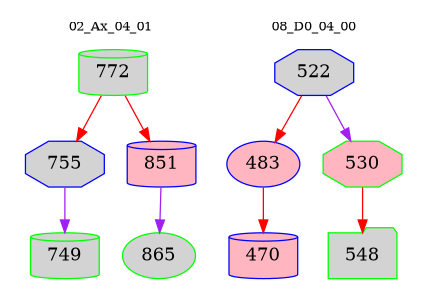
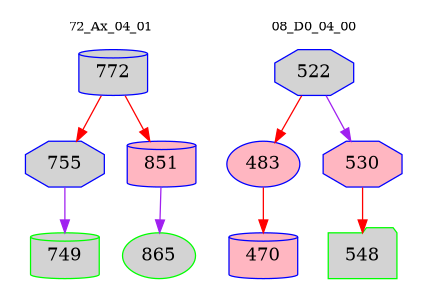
cluster "02_Ax_04_01": label "02_Ax_04_01" -> "72_Ax_04_01"
node "772": color green -> blue
node "530": color green -> blue
